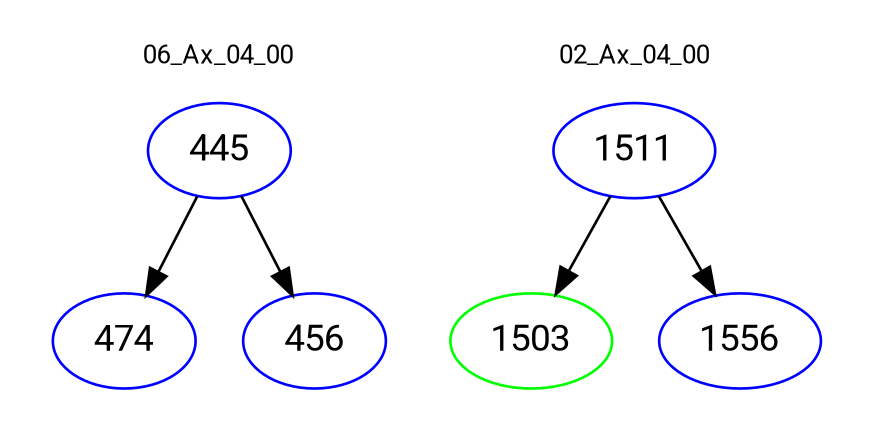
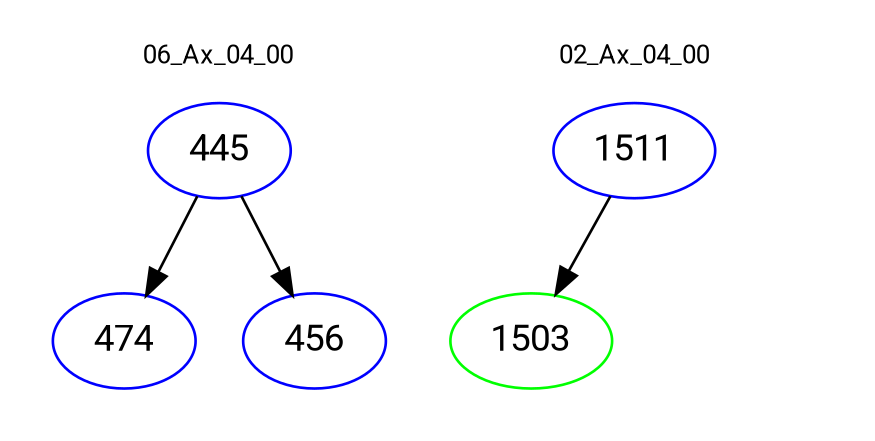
node "1556": removed
